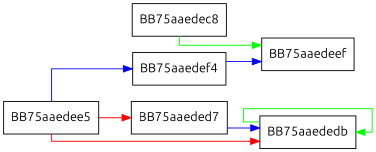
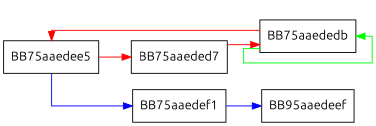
node "BB75aaedec8": removed
node "BB75aaedeef": label "BB75aaedeef" -> "BB95aaedeef"
node "BB75aaedef4": label "BB75aaedef4" -> "BB75aaedef1"
edge "BB75aaeded7" -> "BB75aaededb": color blue -> red
edge "BB75aaedee5" -> "BB75aaededb": reversed
